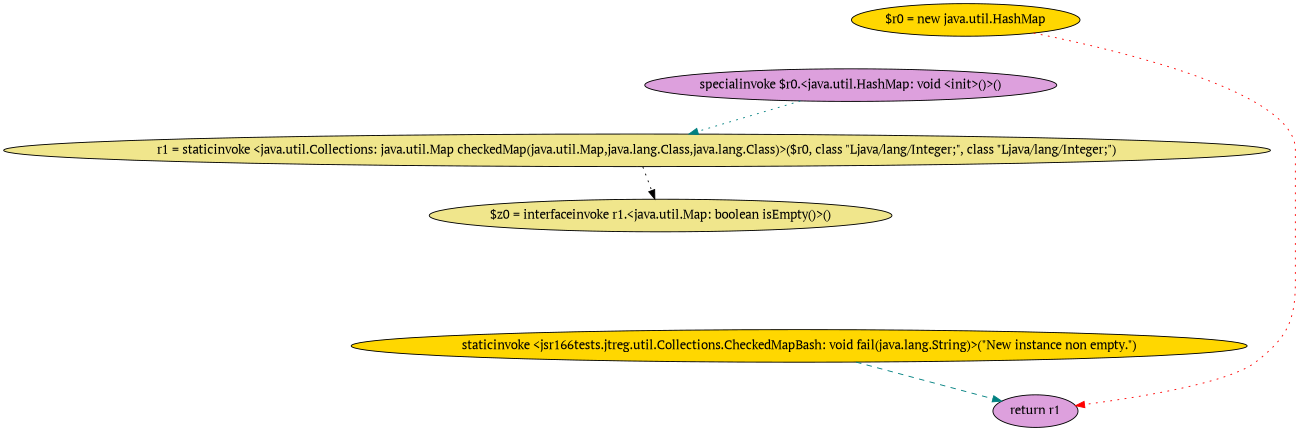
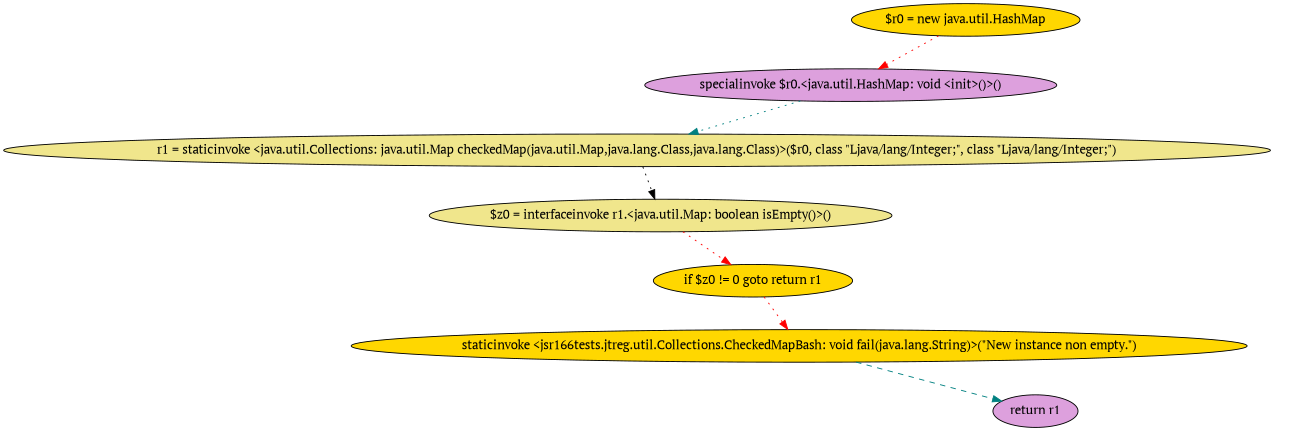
edge "$r0 = new java.util.HashMap" -> "return r1": now "$r0 = new java.util.HashMap" -> "specialinvoke $r0.<java.util.HashMap: void <init>()>()"
node "if $z0 != 0 goto return r1": added
